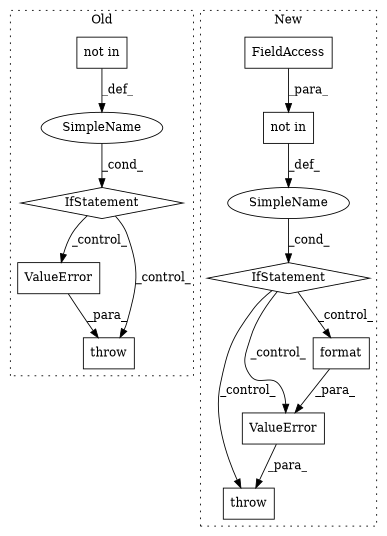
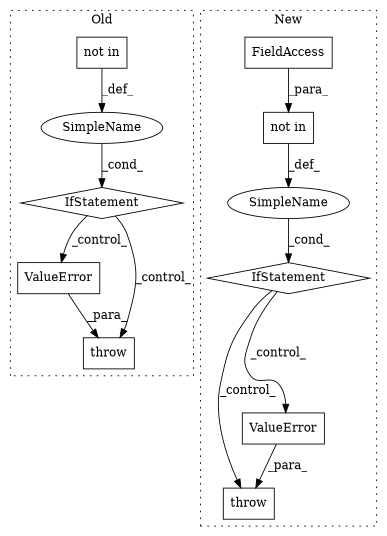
node "format": removed
